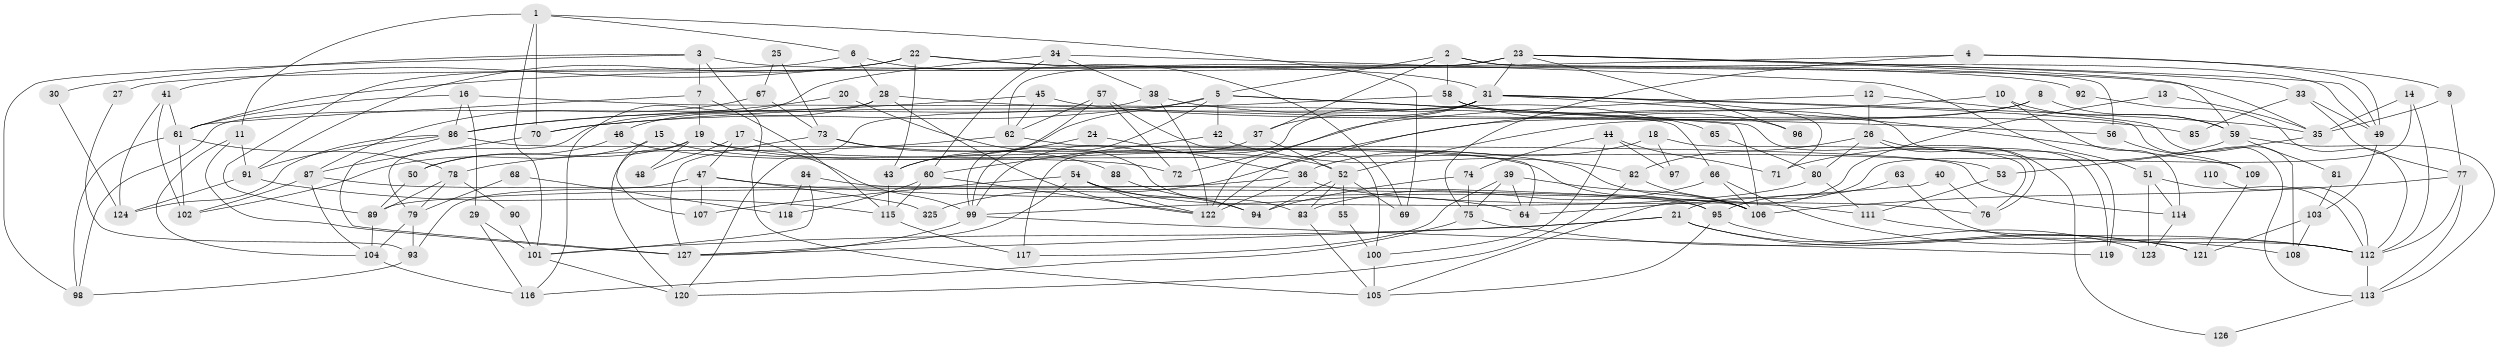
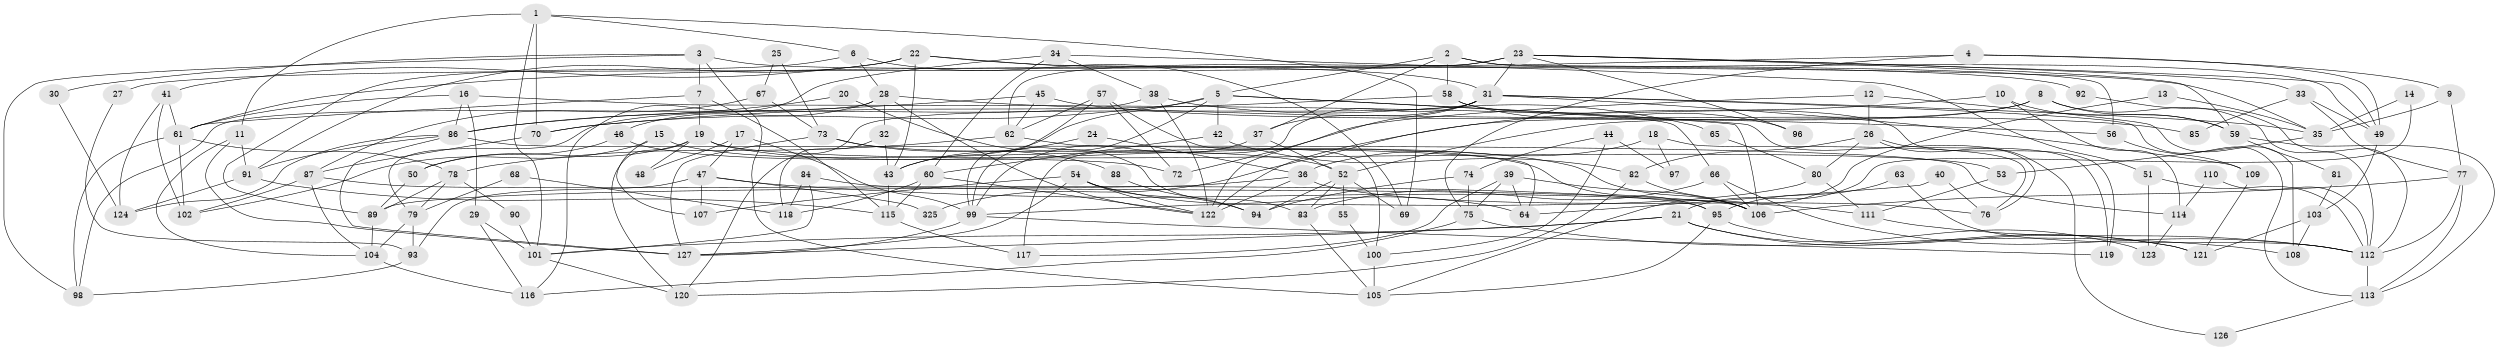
node "32": added
node "71": removed
edge "14" -- "112": now "8" -- "112"
edge "51" -- "114": now "110" -- "114"
